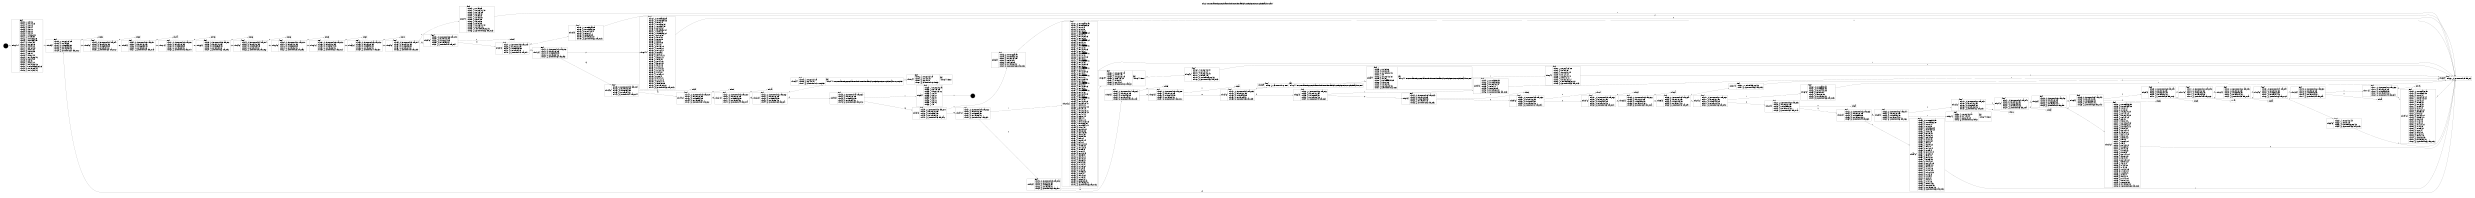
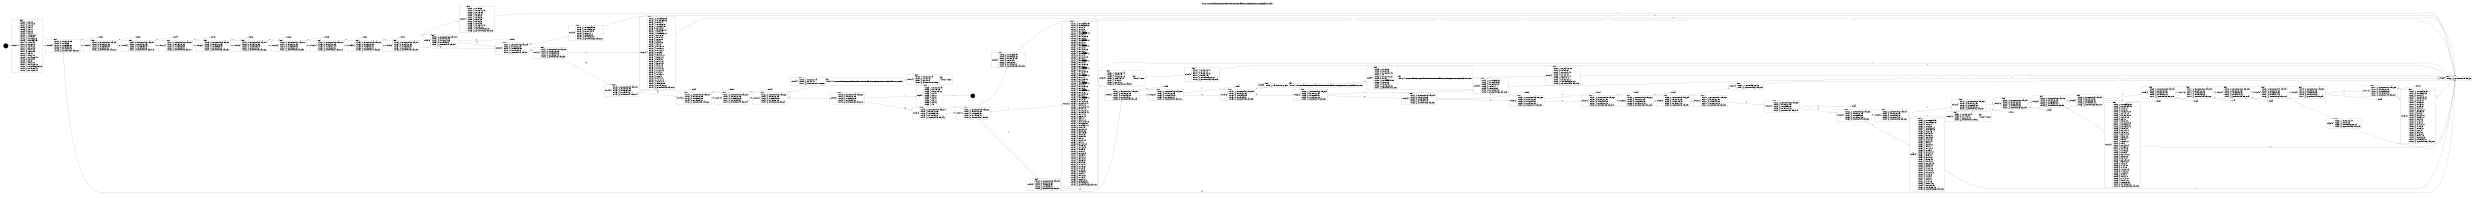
edge "0x4013bf [28]" -> "0x4013db [28]": now "0x4013bf [28]" -> "0x4013f7 [28]"
node "0x401c32 [30]": removed
